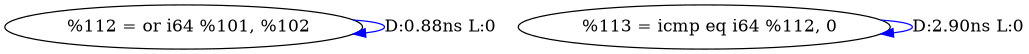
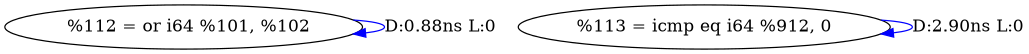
node "%113 = icmp eq i64 %112, 0": label "%113 = icmp eq i64 %112, 0" -> "%113 = icmp eq i64 %912, 0"
